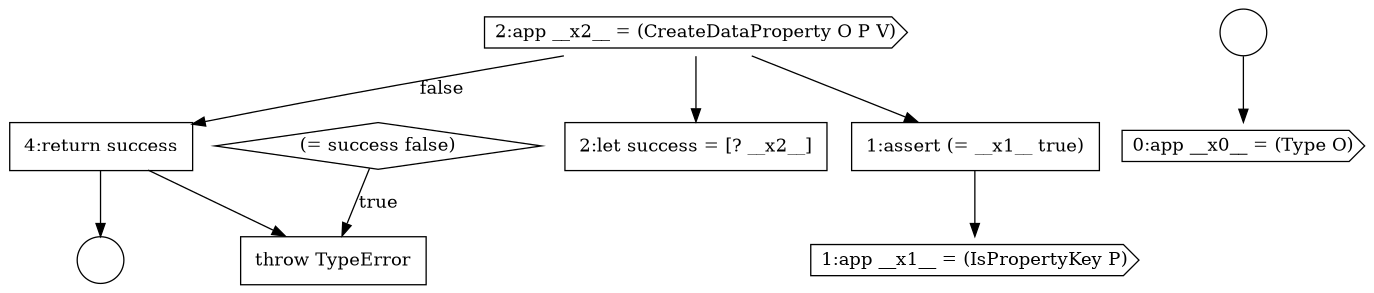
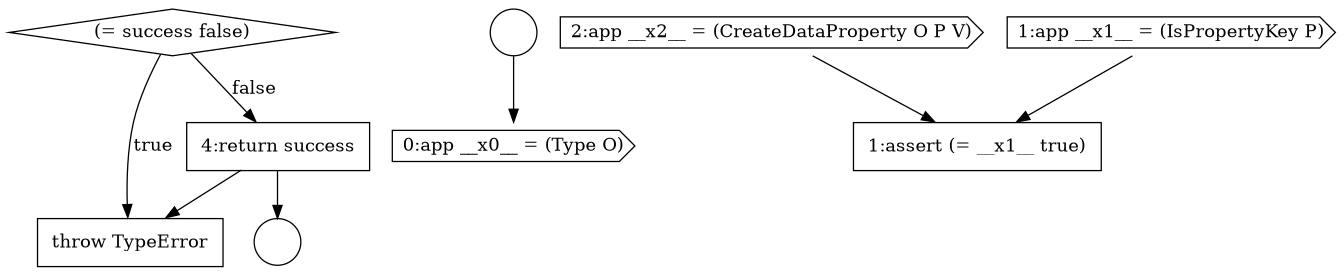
edge "2:app __x2__ = (CreateDataProperty O P V)" -> "4:return success": now "(= success false)" -> "4:return success"
node "2:let success = [? __x2__]": removed
edge "1:assert (= __x1__ true)" -> "1:app __x1__ = (IsPropertyKey P)": reversed
